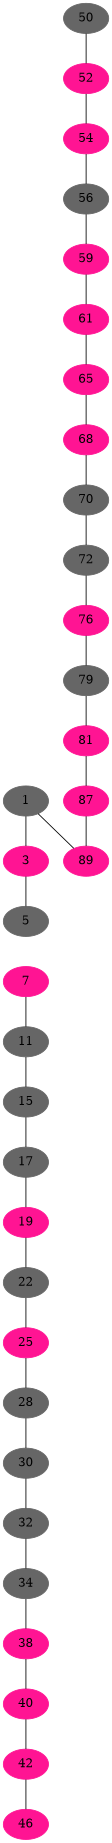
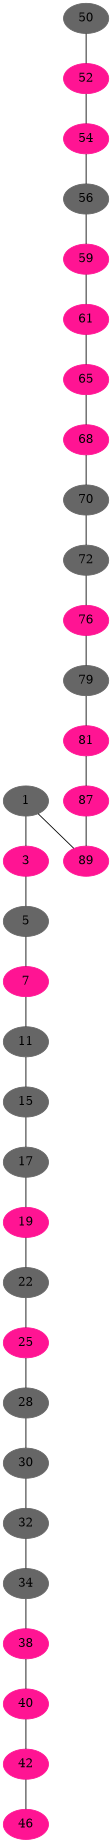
edge "5" -- "7": added
